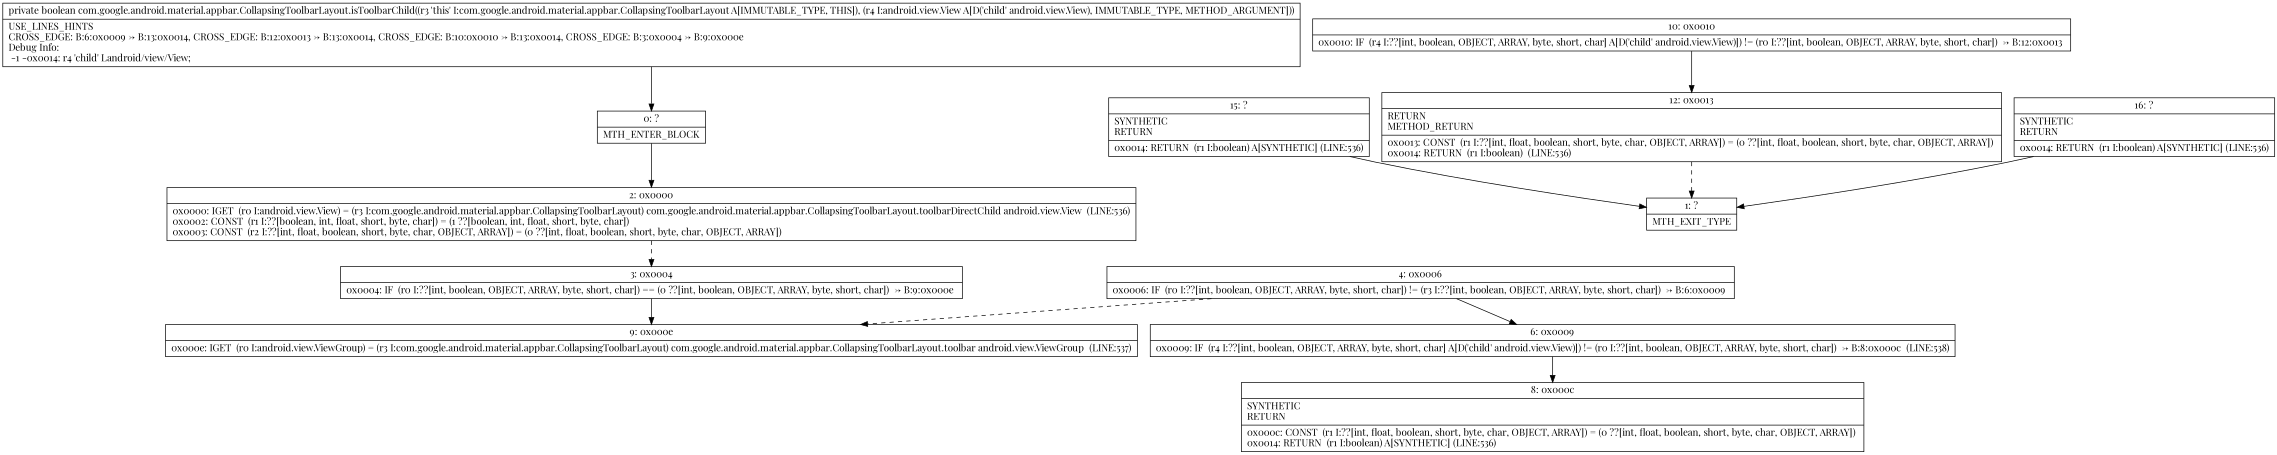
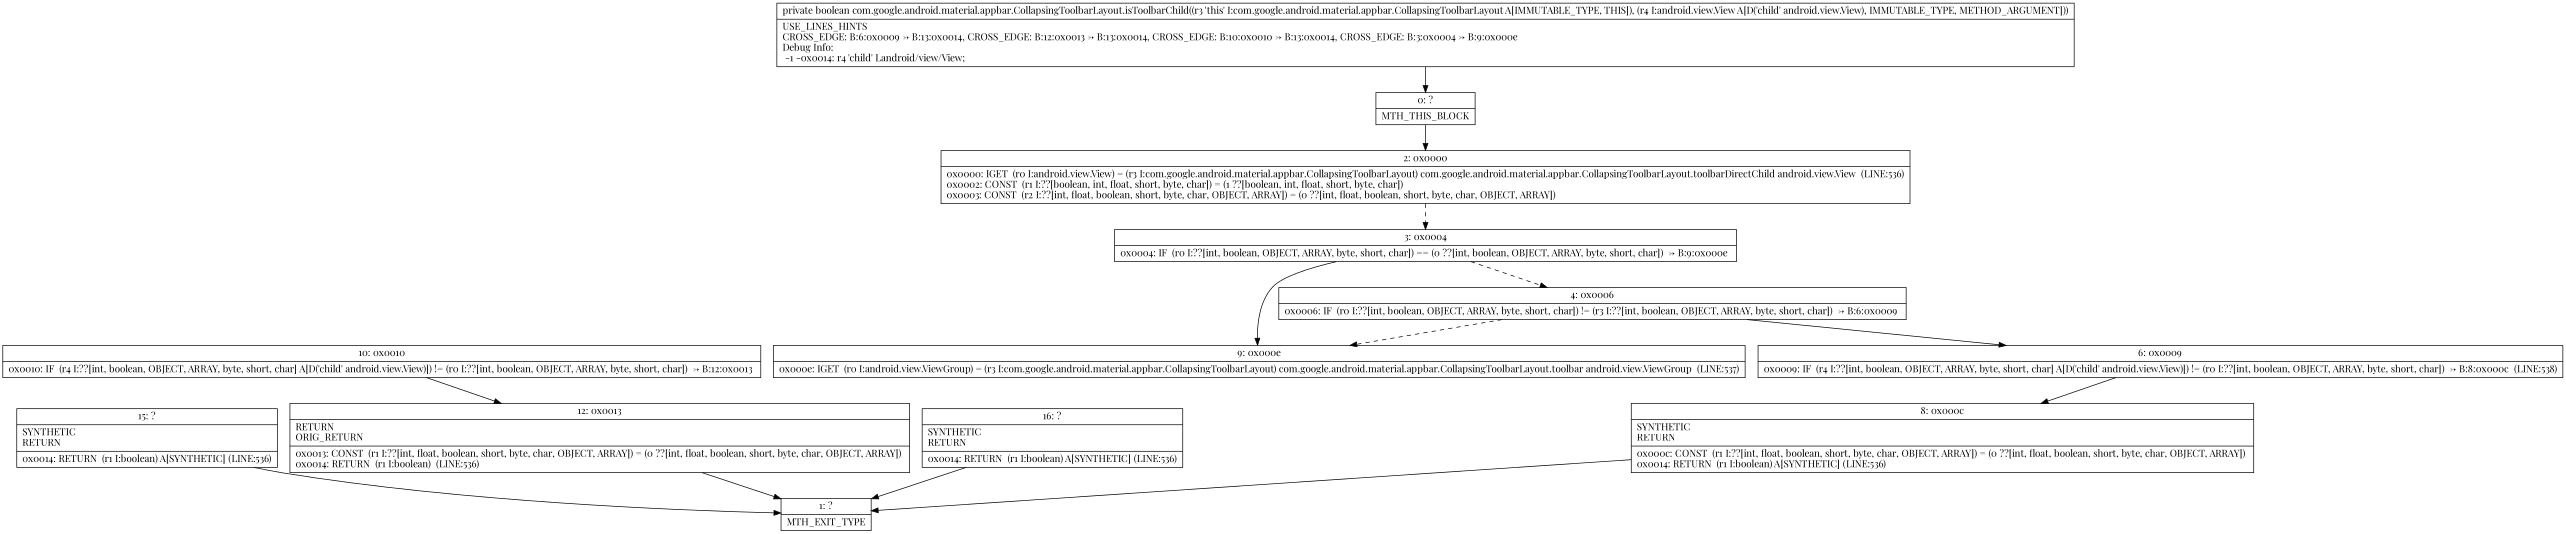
node "12: 0x0013": text "METHOD_RETURN" -> "ORIG_RETURN"
node "0: ?": text "MTH_ENTER_BLOCK" -> "MTH_THIS_BLOCK"
edge "12: 0x0013" -> "1: ?": style dashed -> solid
edge "3: 0x0004" -> "4: 0x0006": added
edge "8: 0x000c" -> "1: ?": added
